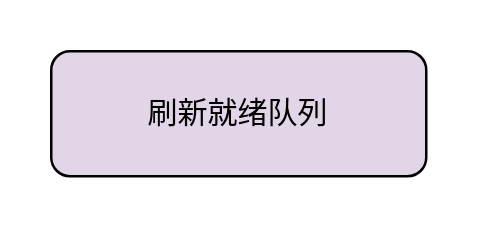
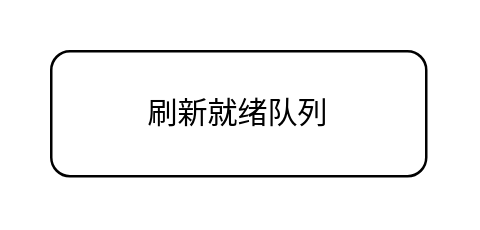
node "刷新就绪队列": fillcolor #e1d5e7 -> #ffffff
